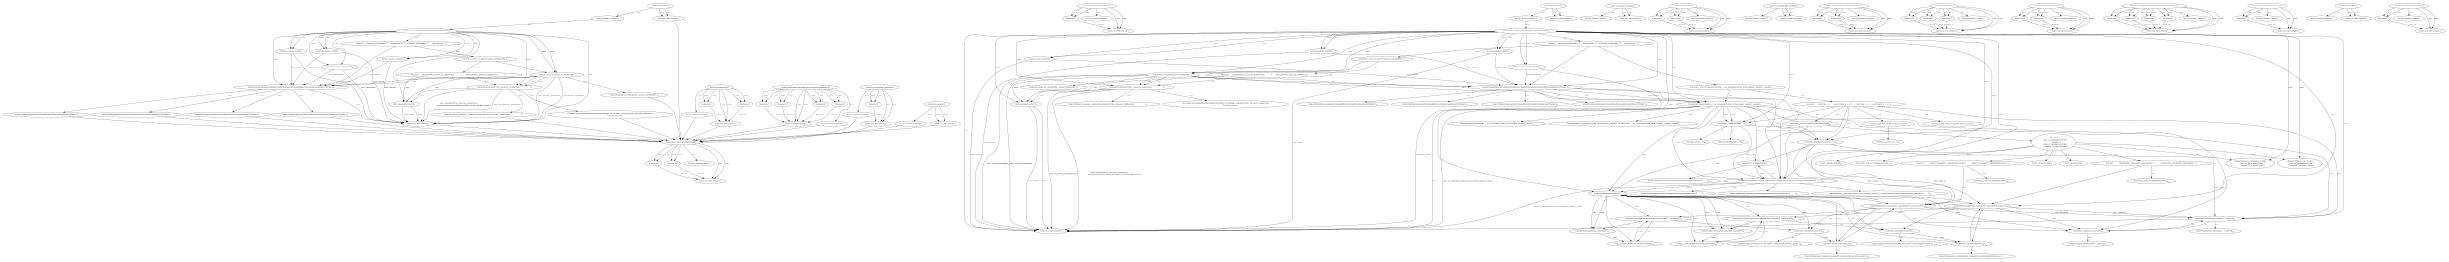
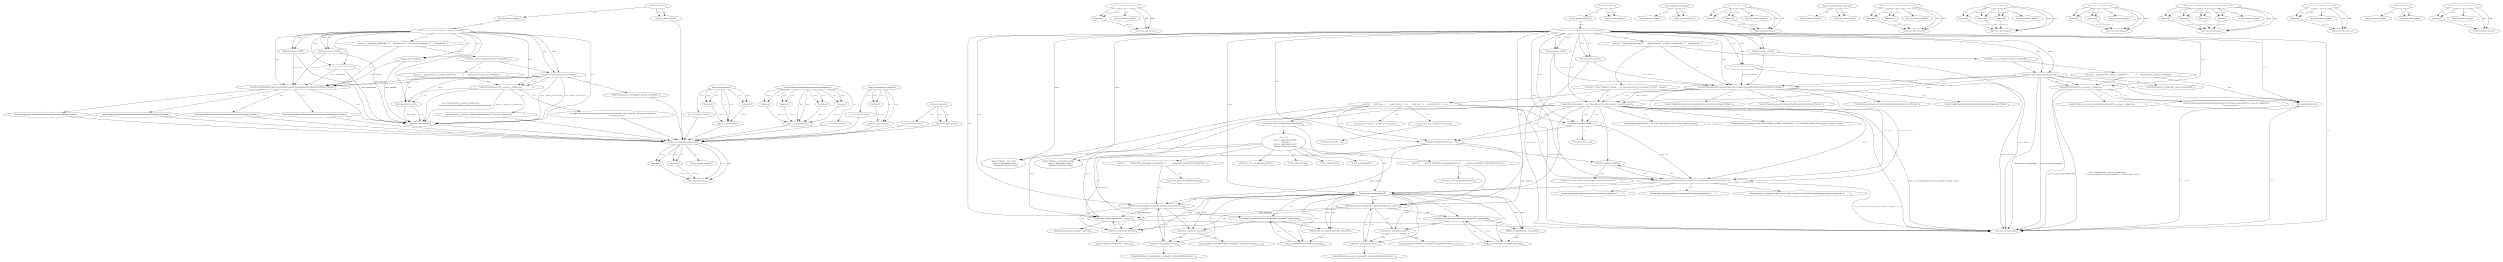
node "(IDENTIFIER,type,type = 0)": removed
